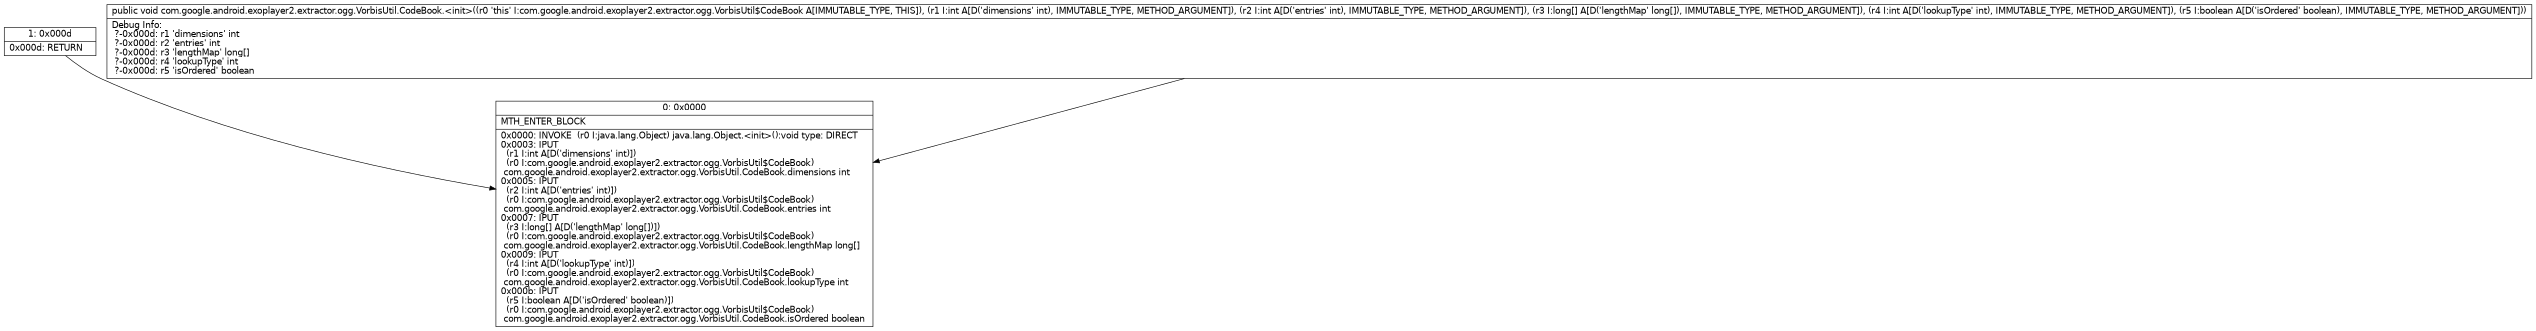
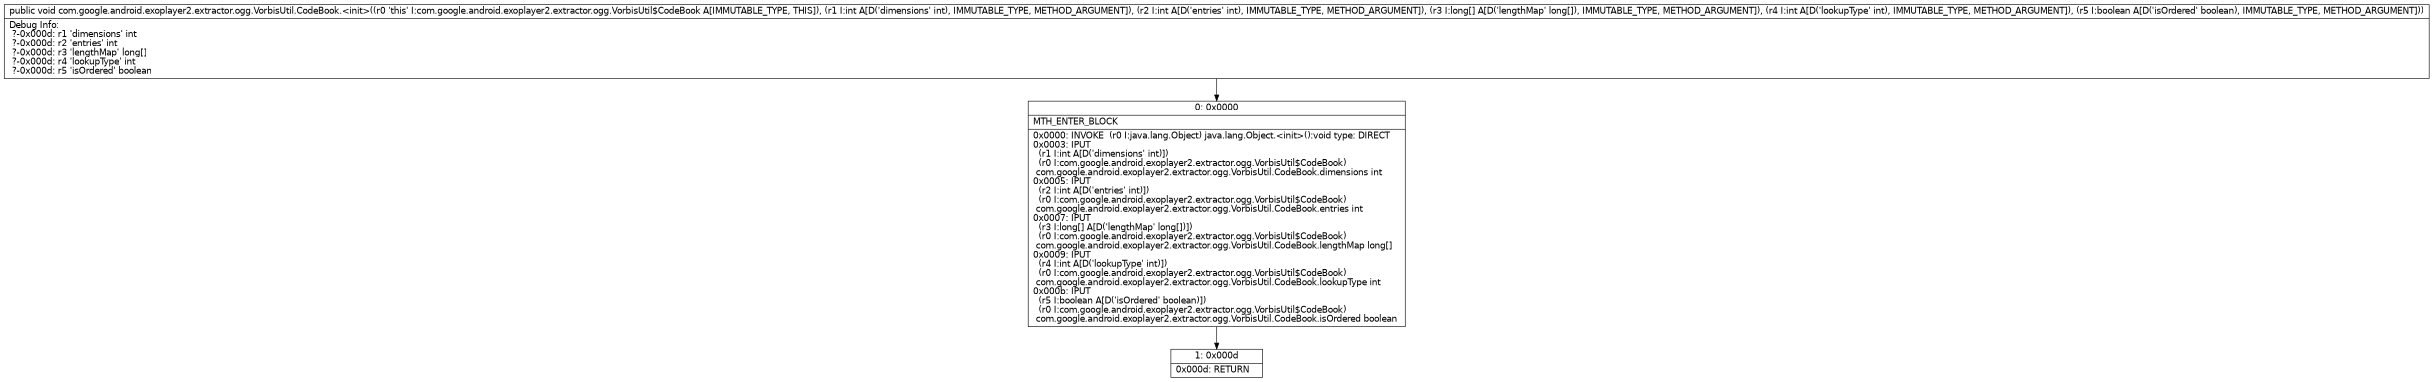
edge "1: 0x000d" -> "0: 0x0000": reversed
